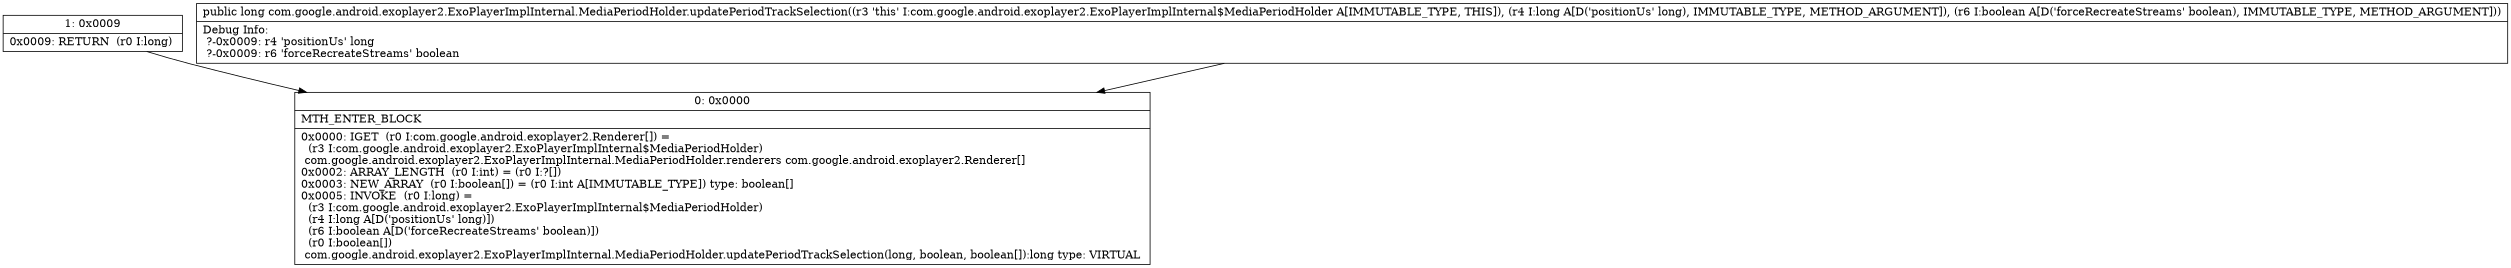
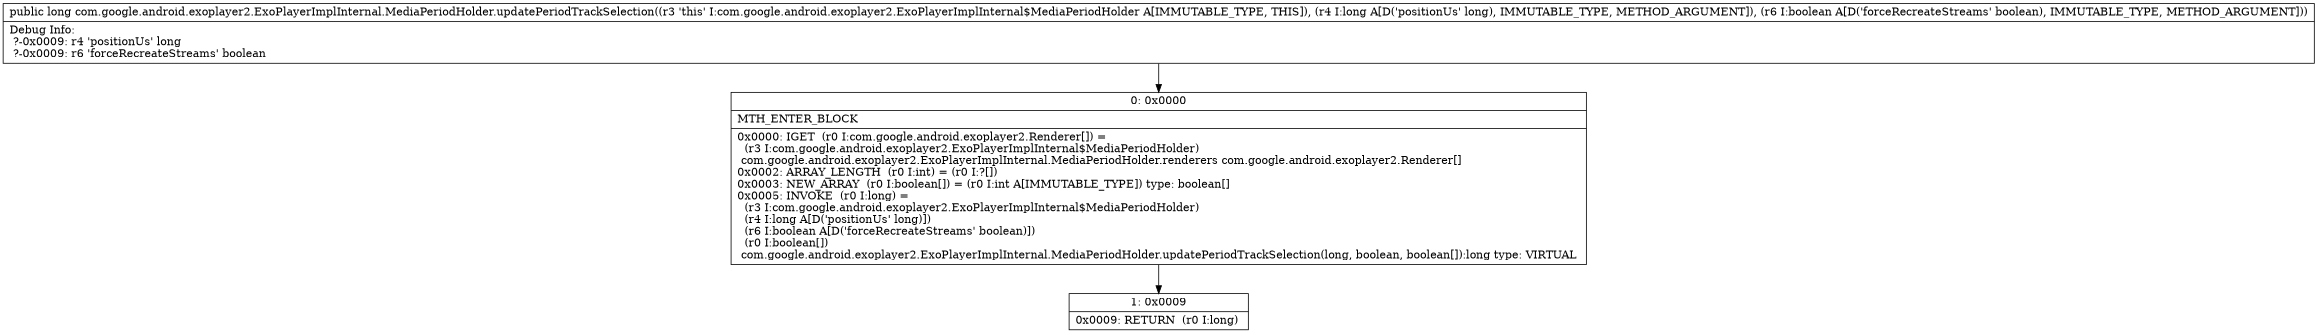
edge "1: 0x0009" -> "0: 0x0000": reversed
